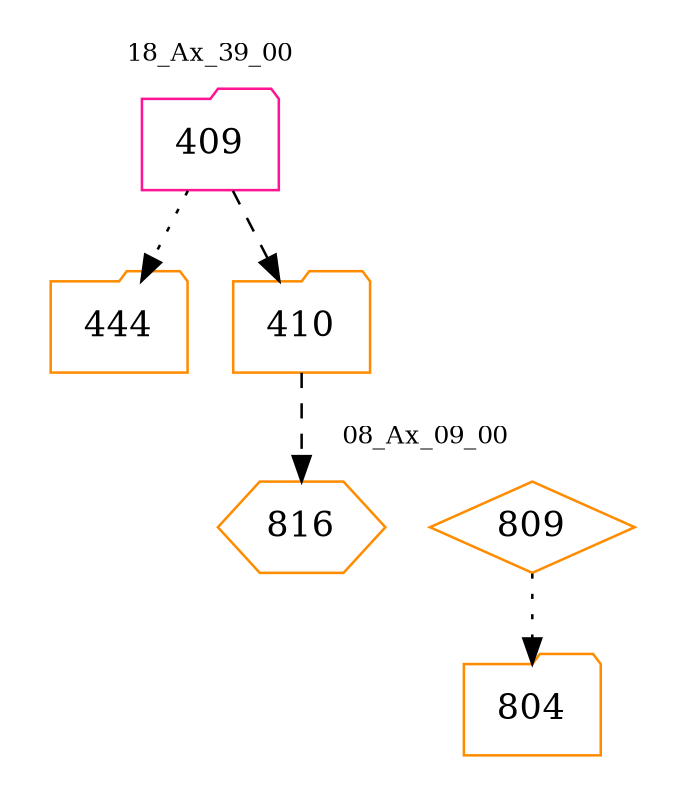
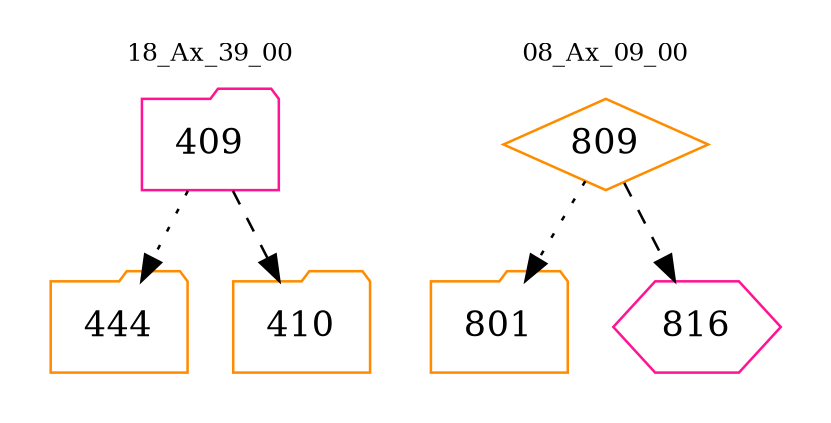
edge "410" -> "816": now "809" -> "816"
node "816": color darkorange -> deeppink
node "804": label "804" -> "801"
